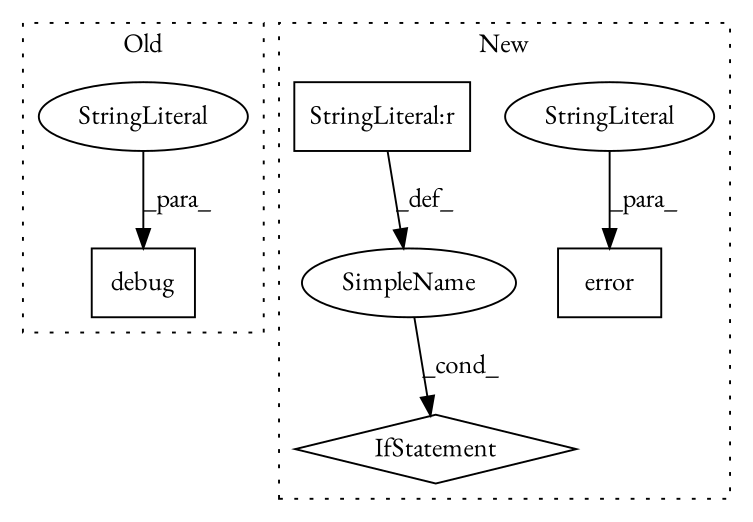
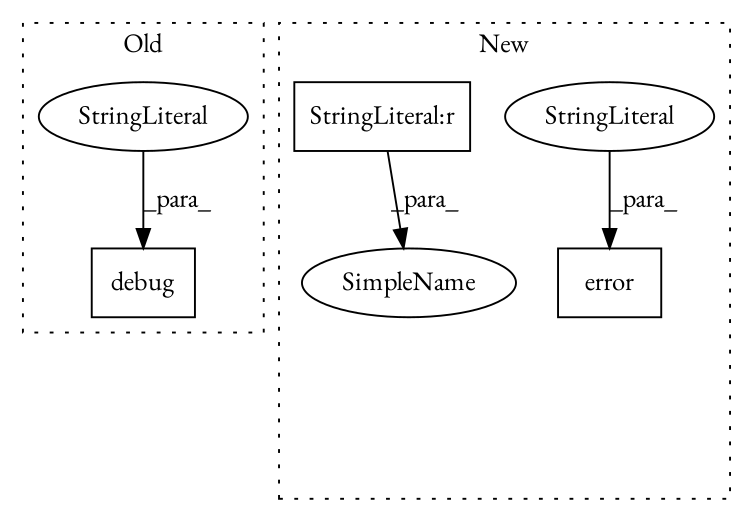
edge "StringLiteral:r" -> "SimpleName": label "_def_" -> "_para_"
node "IfStatement": removed
